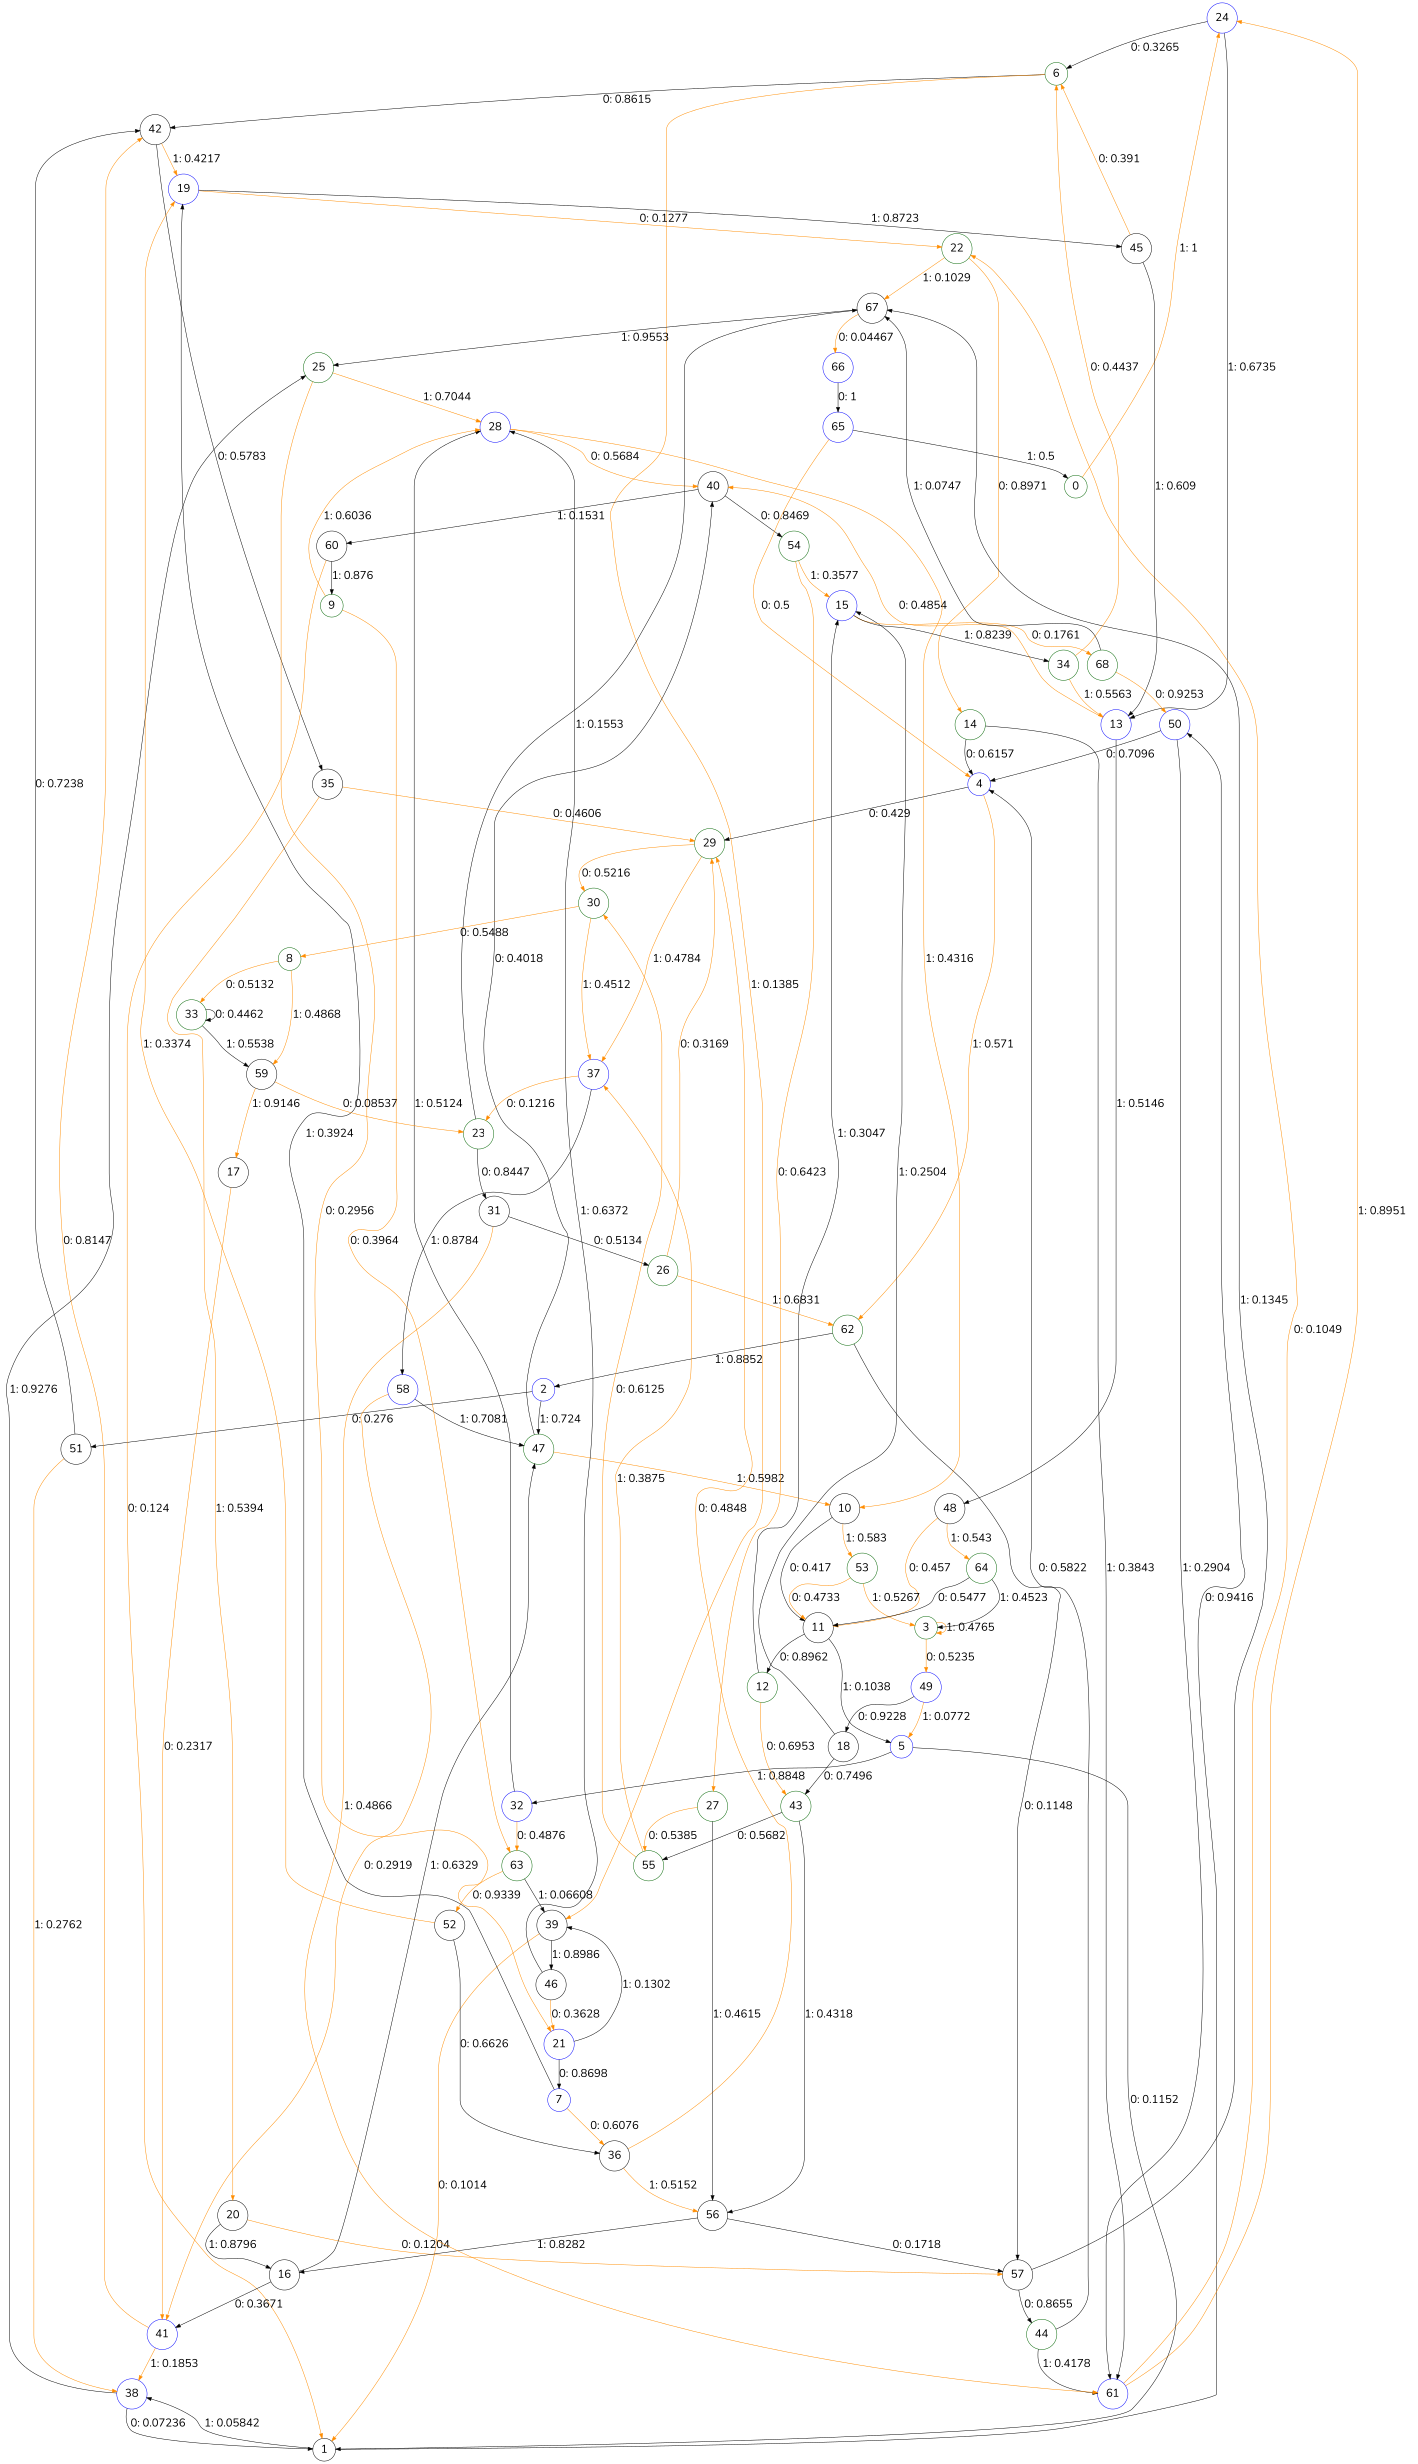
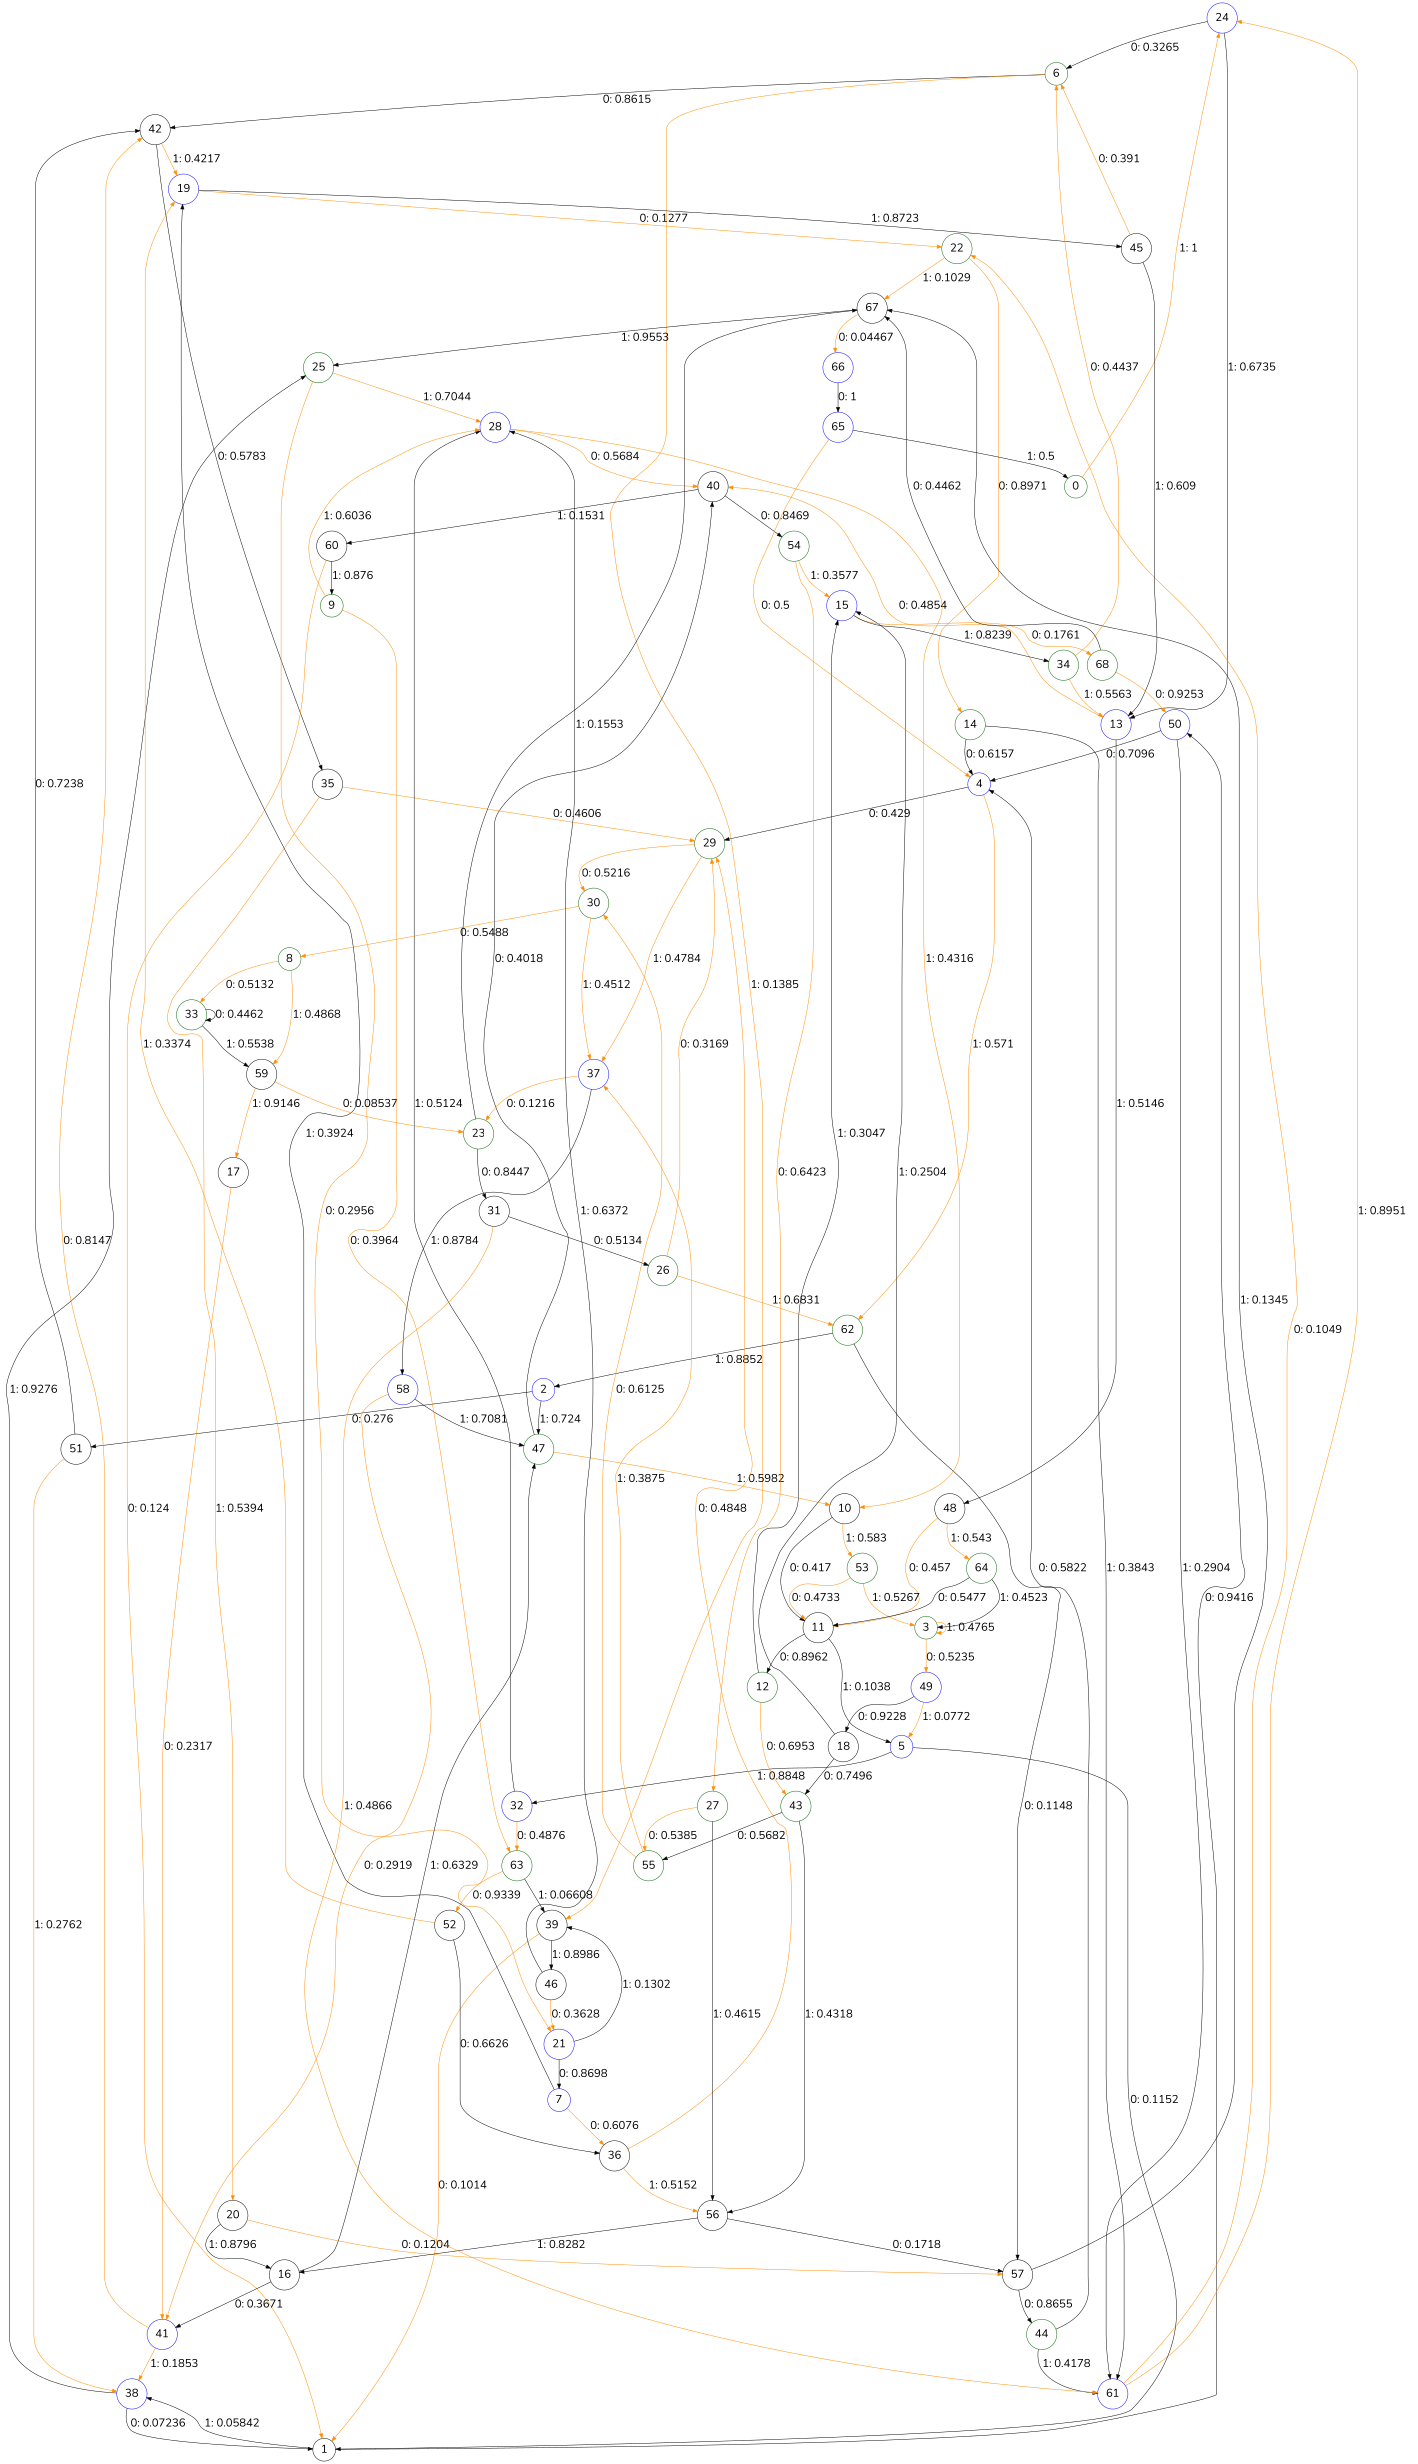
edge "68" -> "67": label "1: 0.0747   " -> "0: 0.4462   "
